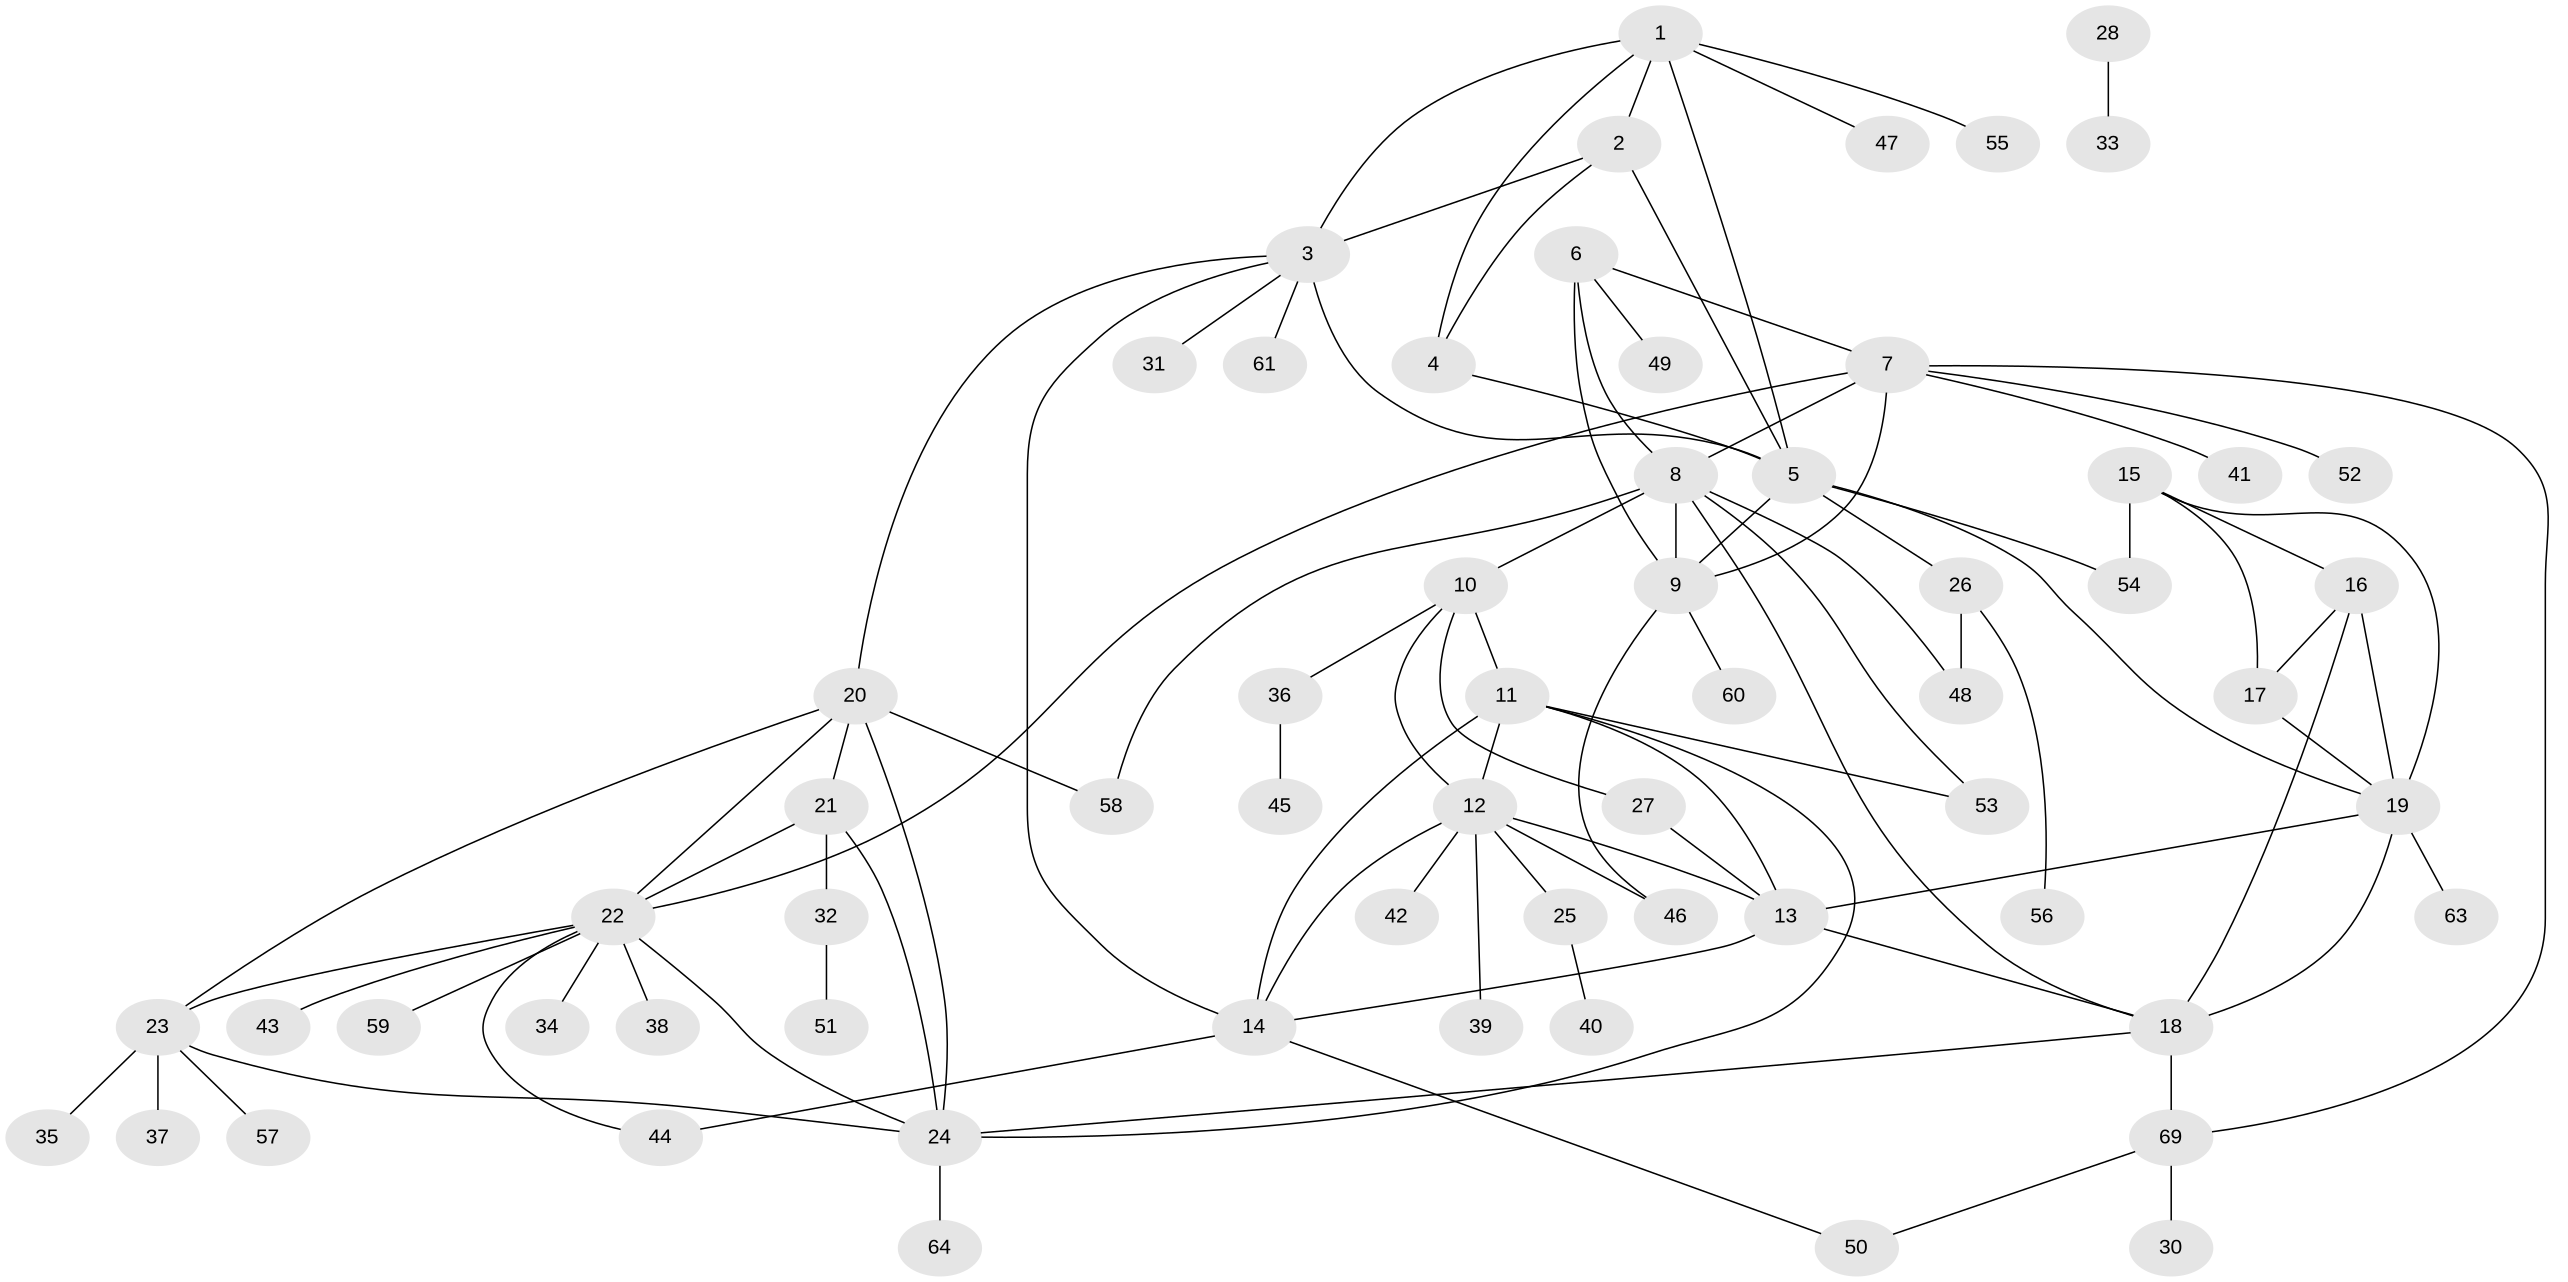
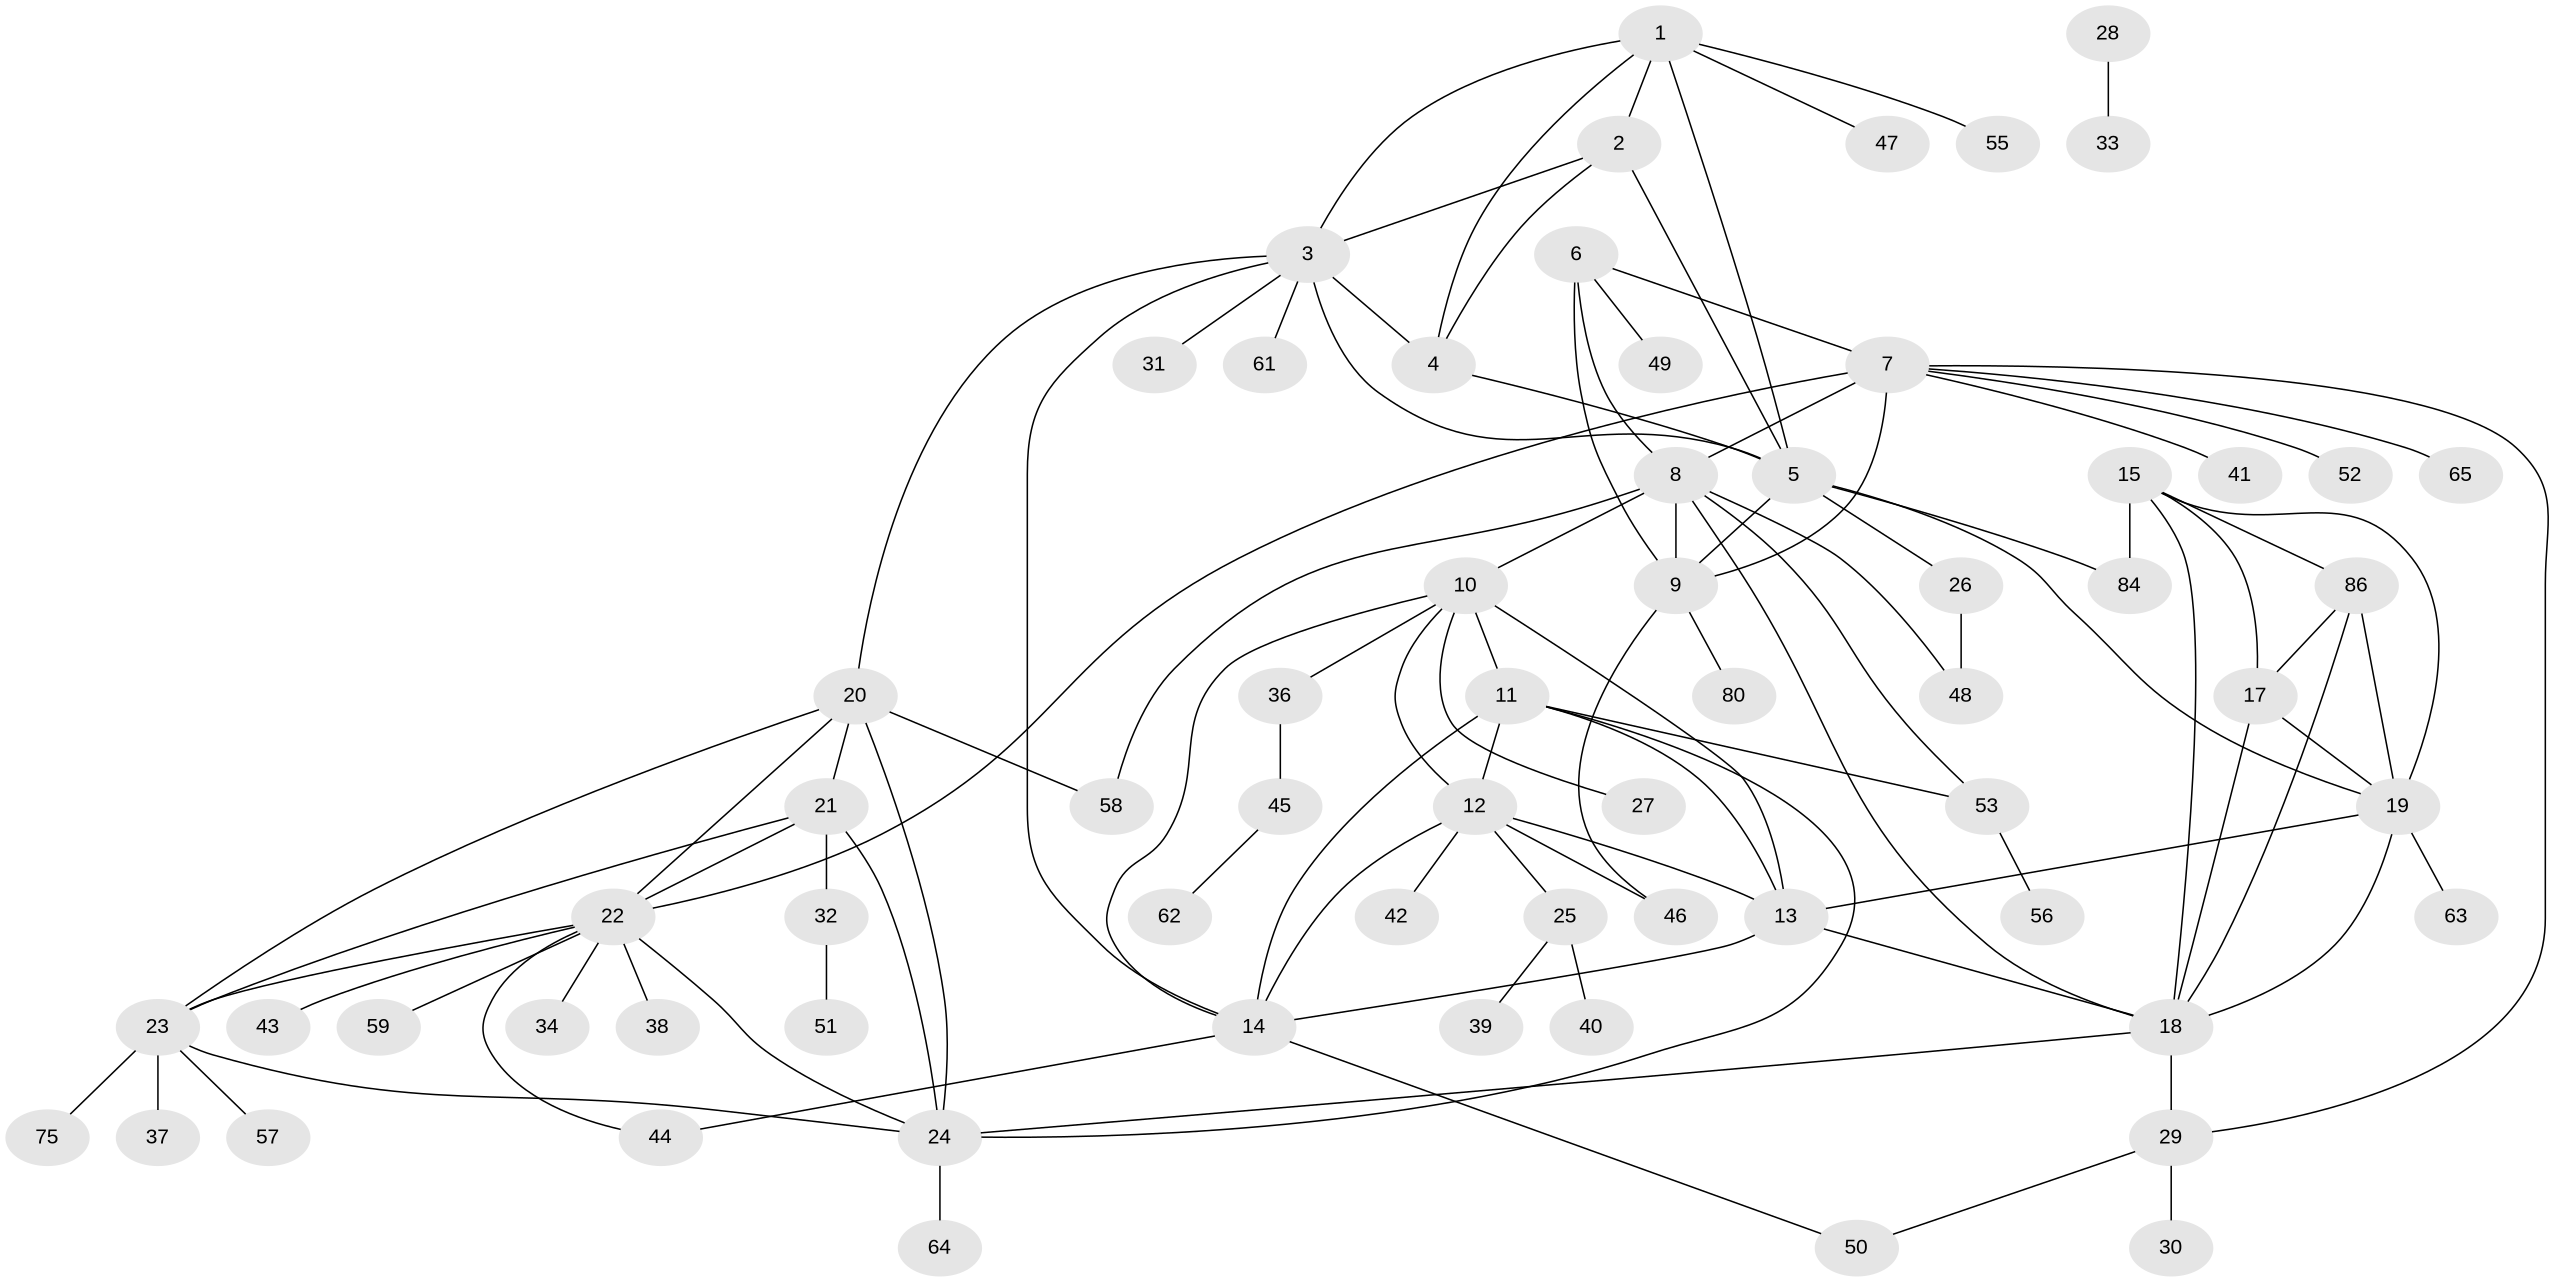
edge "3" -- "4": added
node "65": added
node "54": label "54" -> "84"
node "16": label "16" -> "86"
node "60": label "60" -> "80"
edge "26" -- "56": now "53" -- "56"
edge "15" -- "18": added
edge "10" -- "14": added
edge "27" -- "13": now "10" -- "13"
edge "17" -- "18": added
edge "21" -- "23": added
node "62": added
edge "12" -- "39": now "25" -- "39"
node "35": label "35" -> "75"
node "69": label "69" -> "29"
